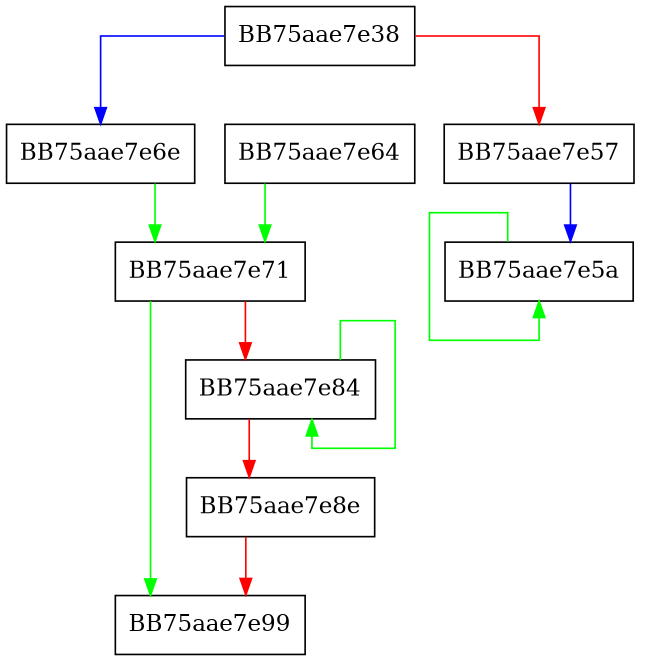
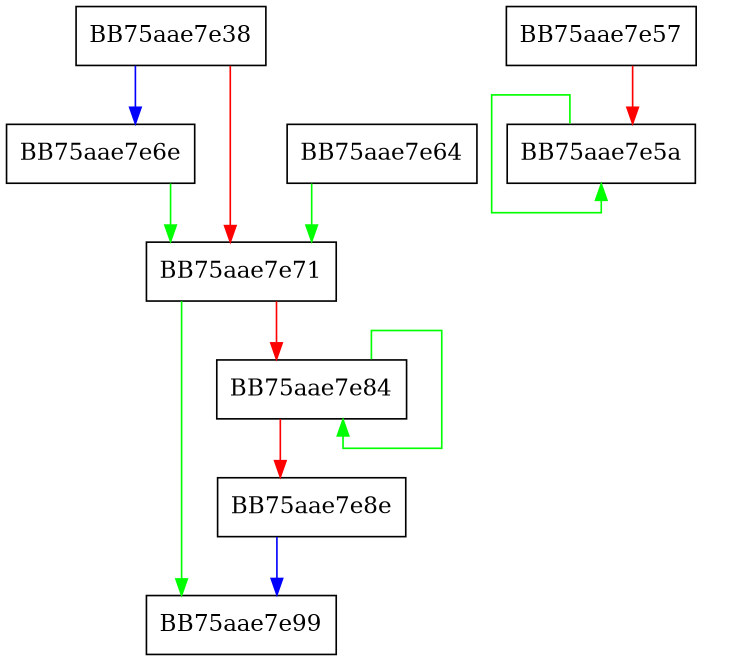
edge "BB75aae7e38" -> "BB75aae7e57": now "BB75aae7e38" -> "BB75aae7e71"
edge "BB75aae7e57" -> "BB75aae7e5a": color blue -> red
edge "BB75aae7e8e" -> "BB75aae7e99": color red -> blue
